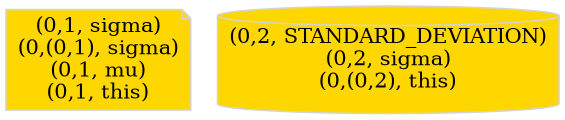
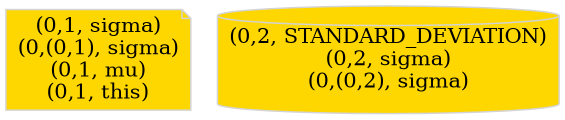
node "(0,2, STANDARD_DEVIATION) (0,2, sigma) (0,(0,2), this)": label "(0,2, STANDARD_DEVIATION) (0,2, sigma) (0,(0,2), this)" -> "(0,2, STANDARD_DEVIATION) (0,2, sigma) (0,(0,2), sigma)"
